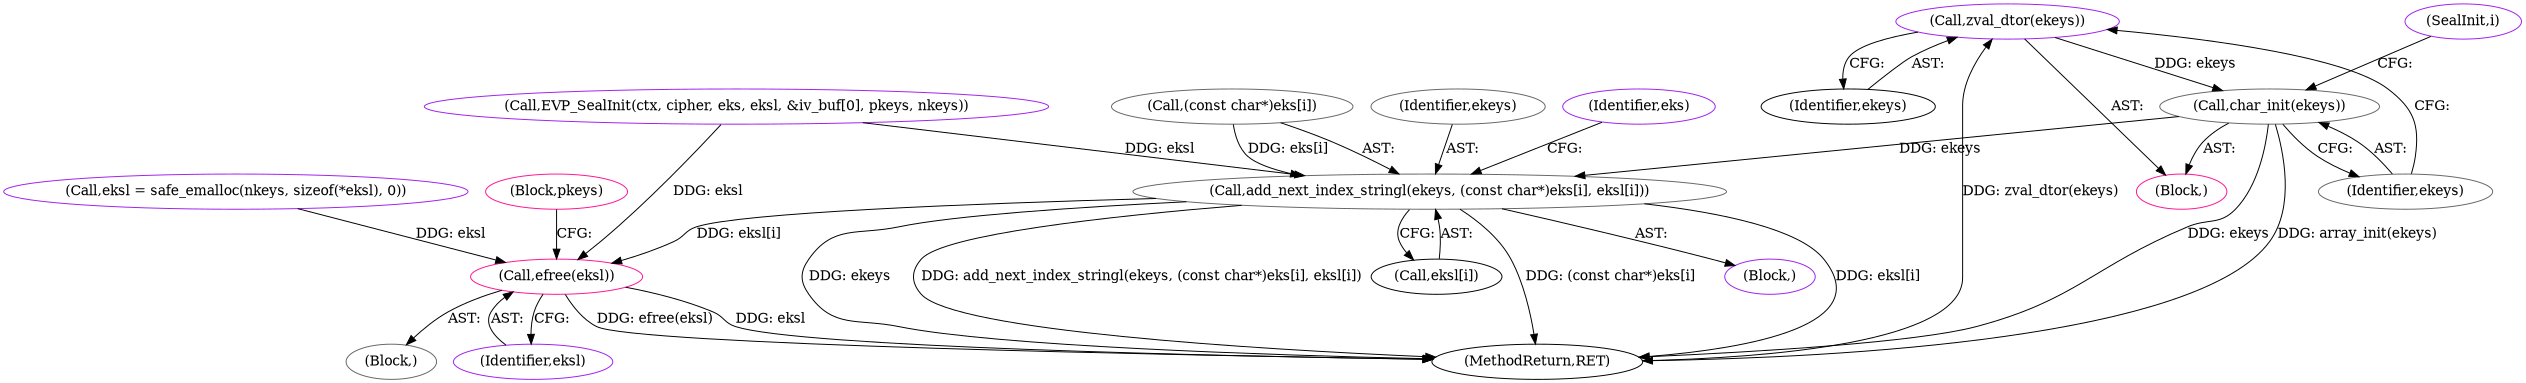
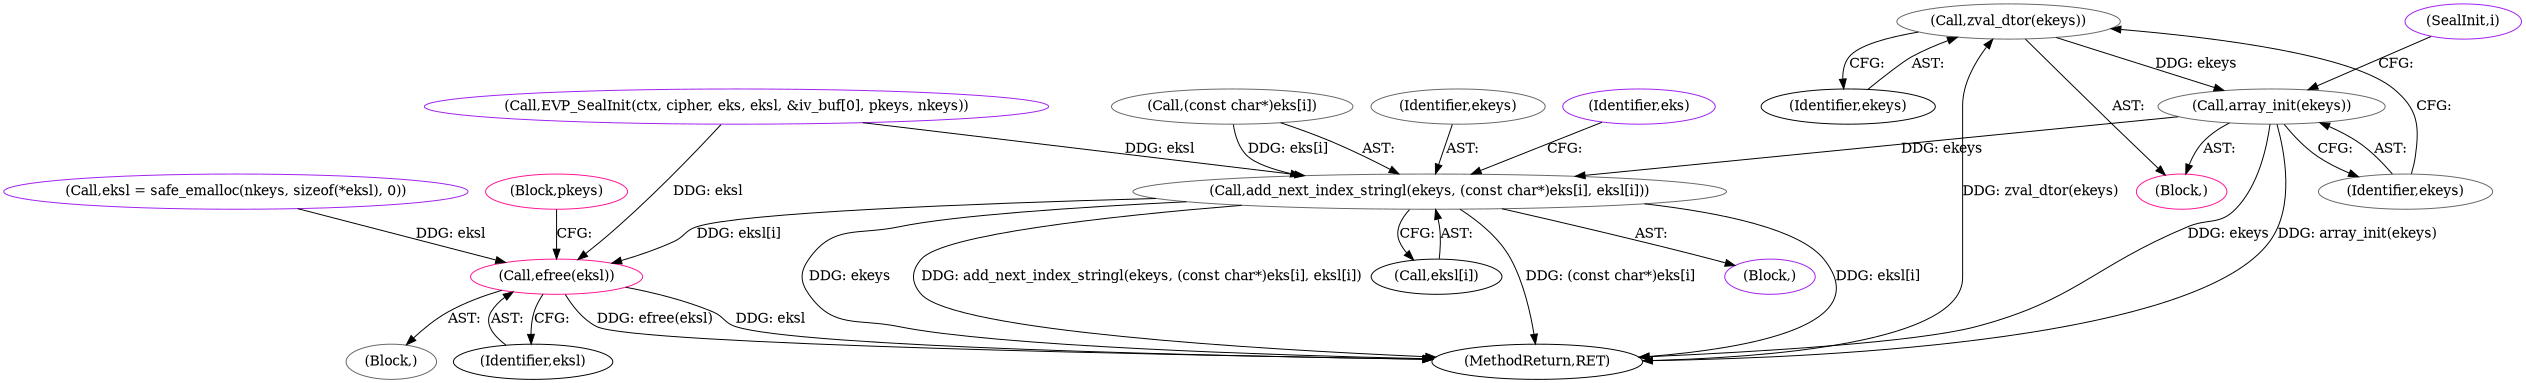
node "(Call,zval_dtor(ekeys))": color purple -> gray40
node "(Call,char_init(ekeys))": label "(Call,char_init(ekeys))" -> "(Call,array_init(ekeys))"
node "(Identifier,eksl)": color purple -> black
